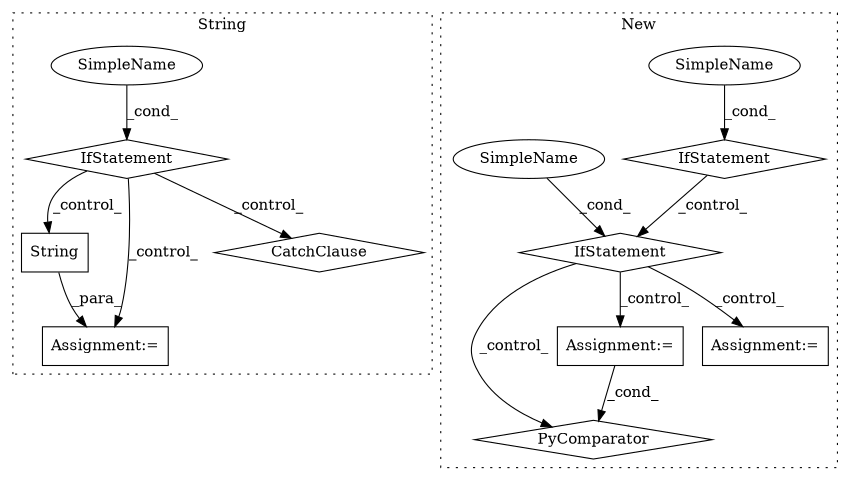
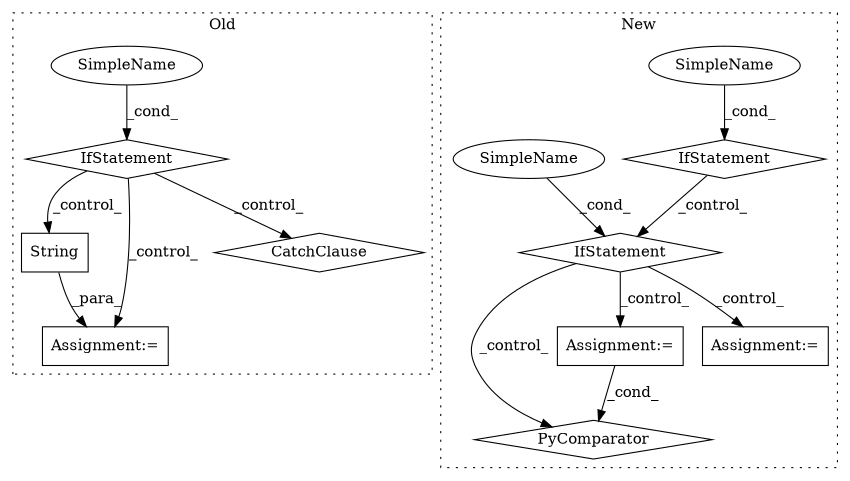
cluster "String": label "String" -> "Old"
